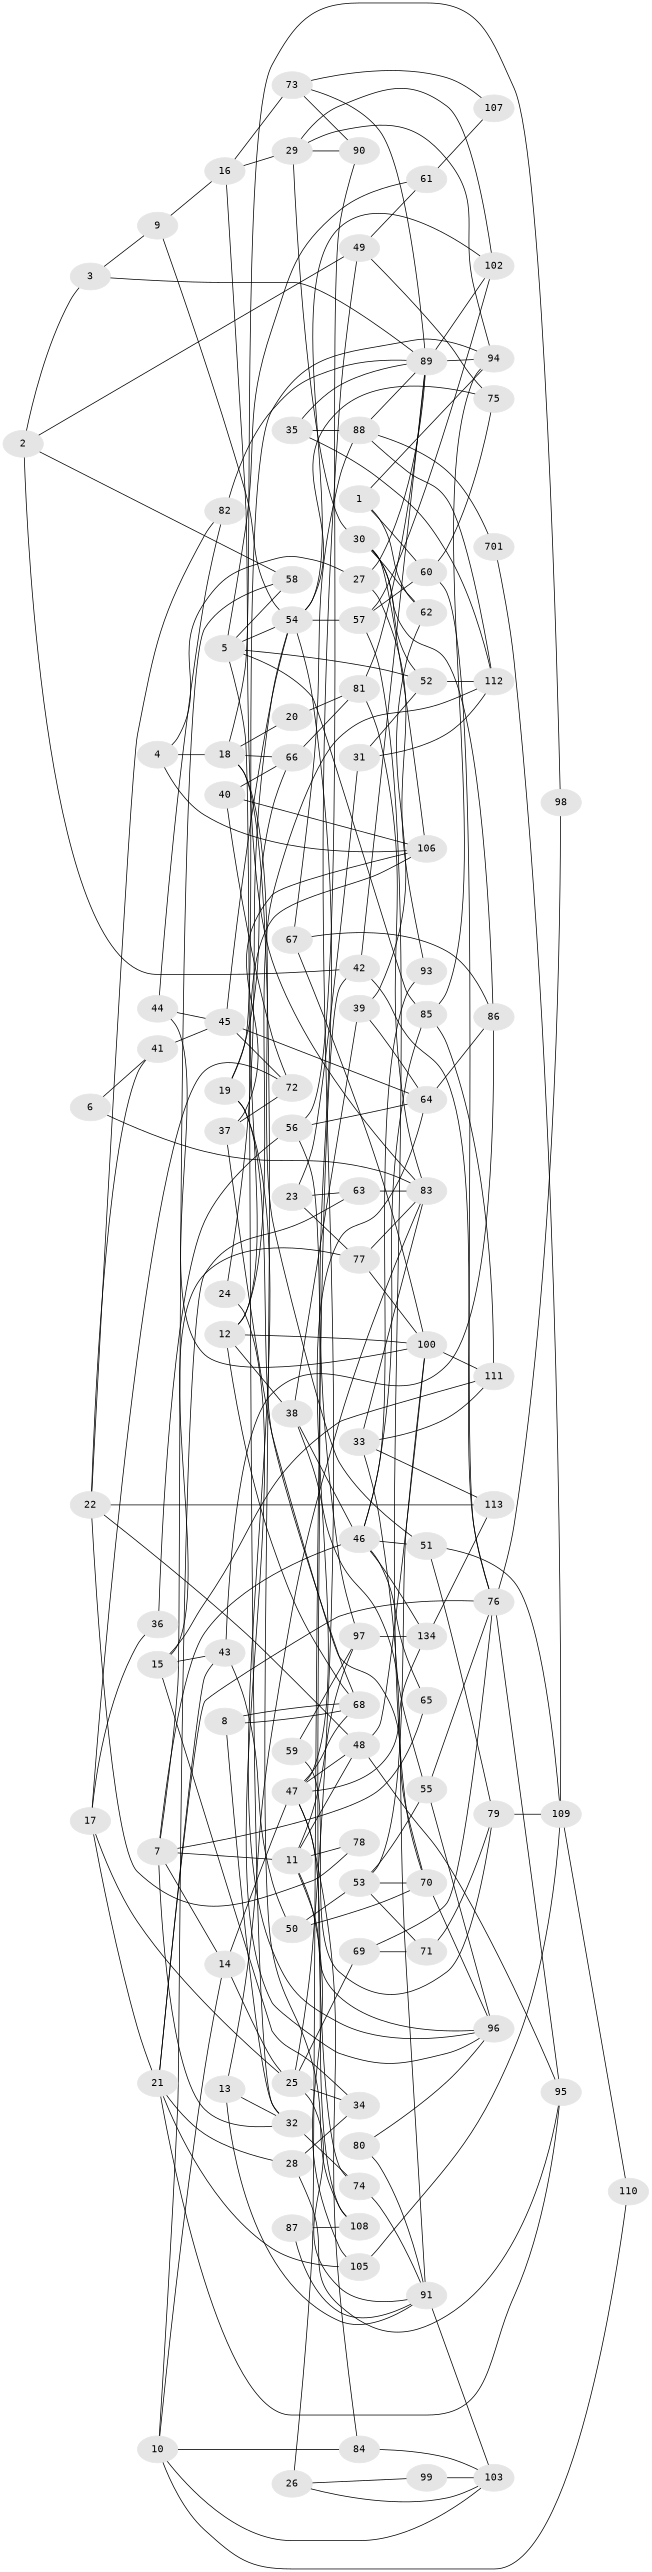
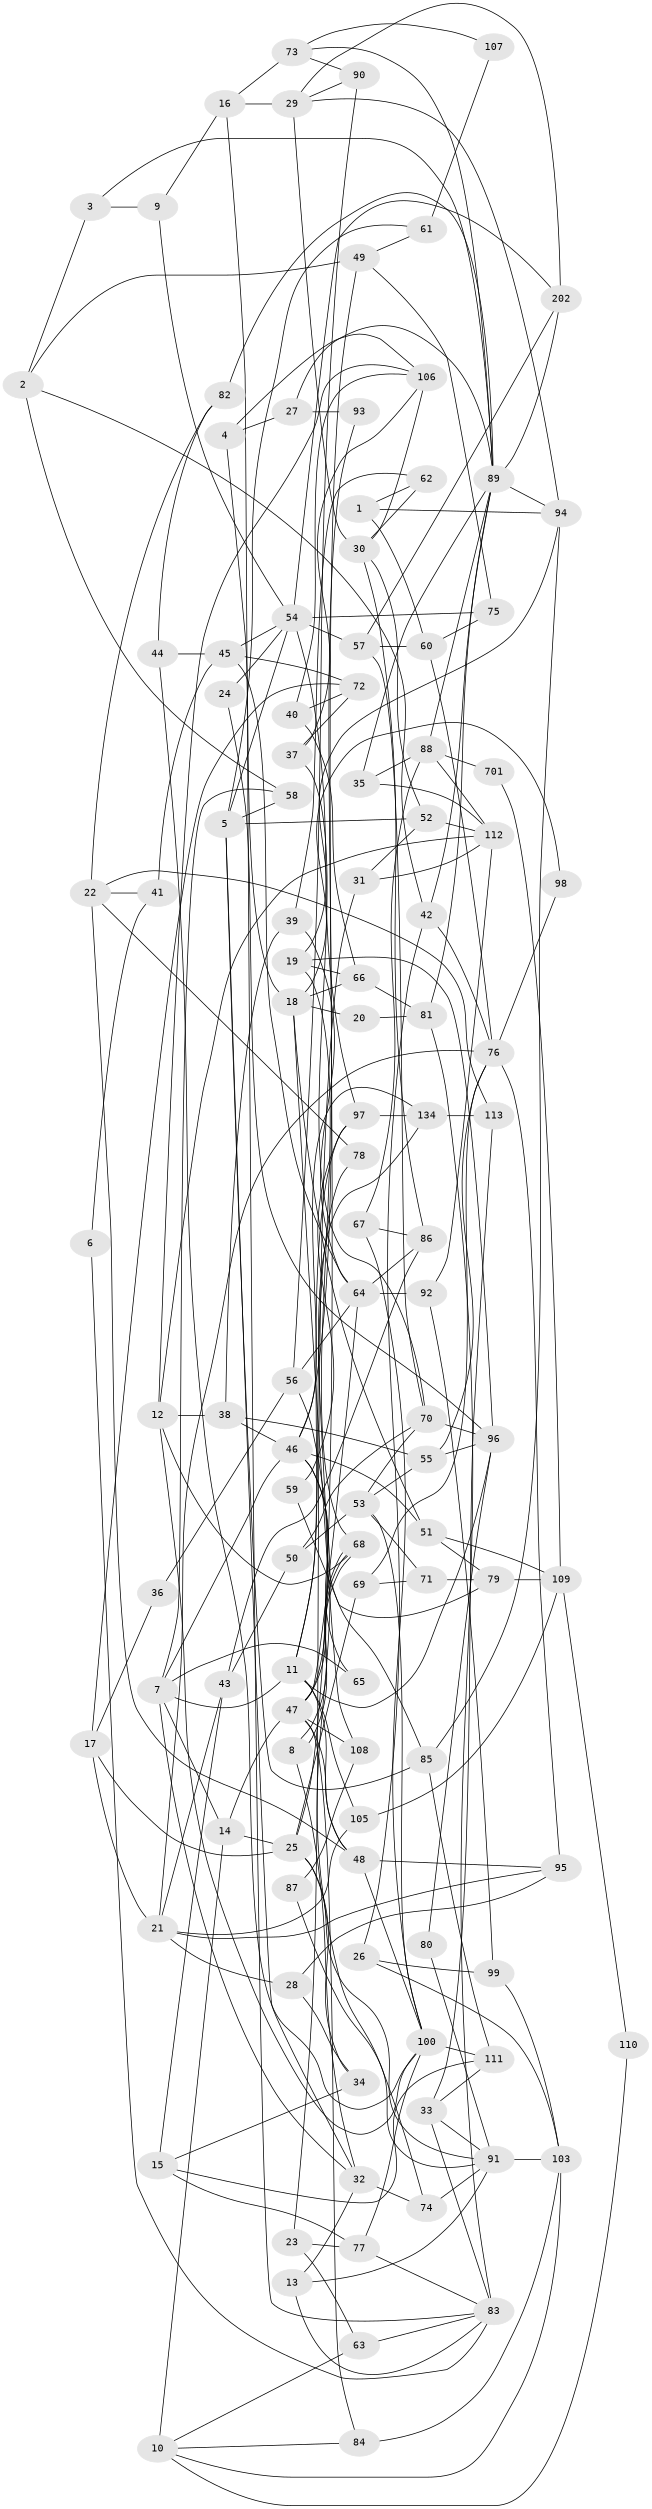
node "102": label "102" -> "202"
node "92": added
